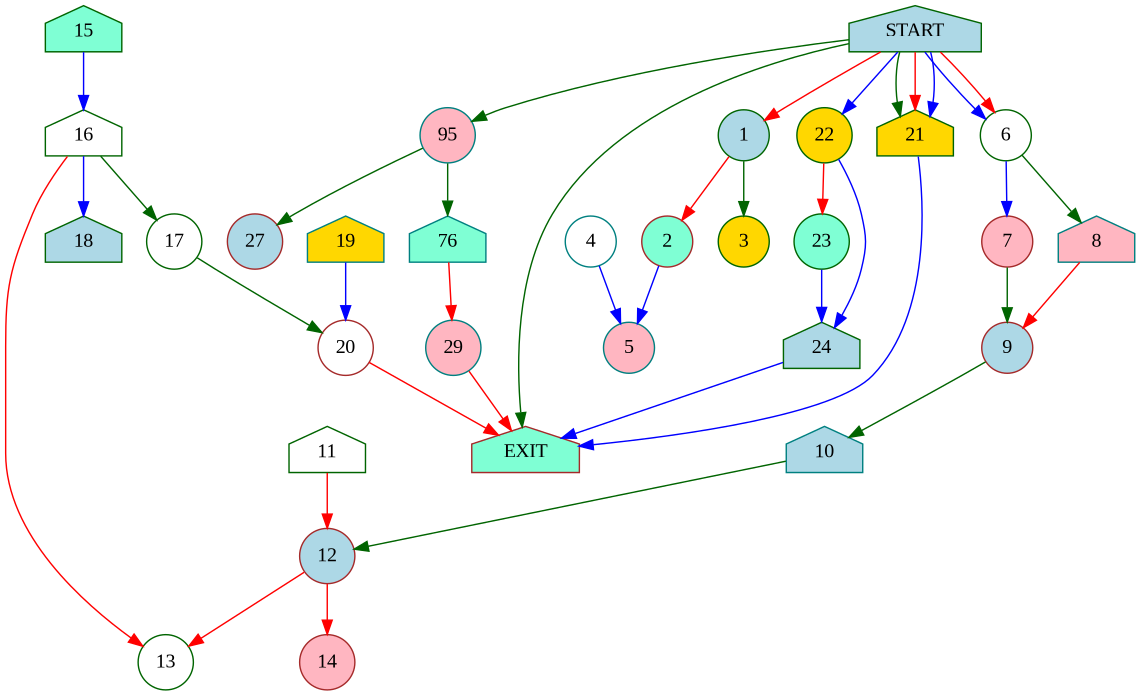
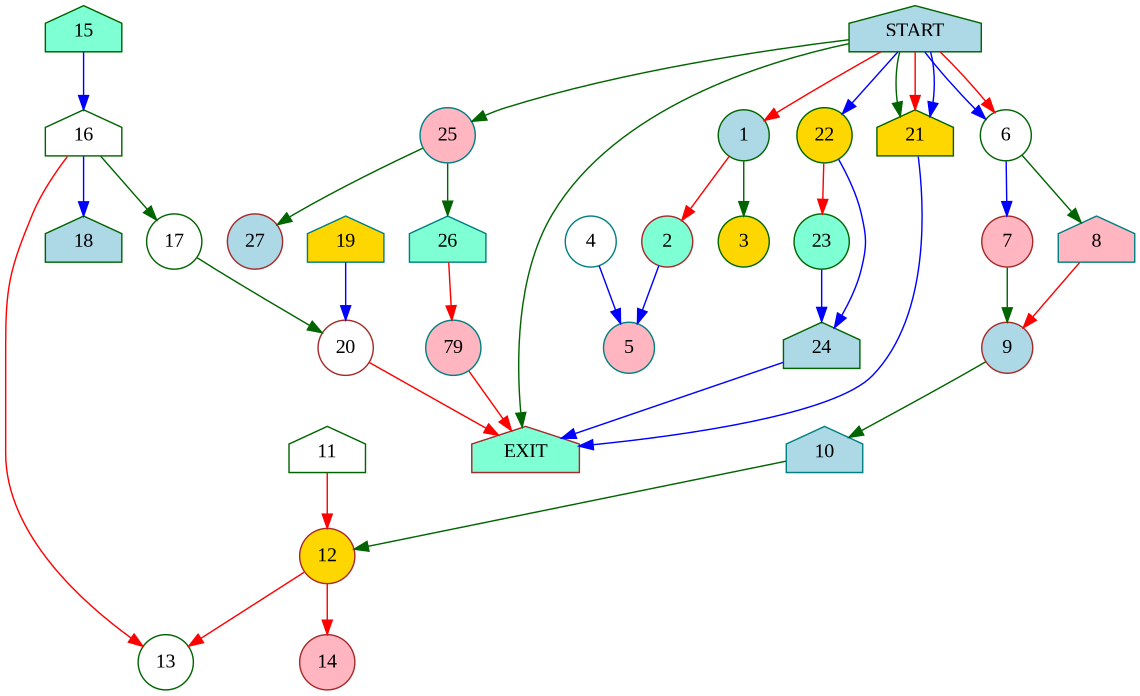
node "95": label "95" -> "25"
node "76": label "76" -> "26"
node "29": label "29" -> "79"
node "12": fillcolor lightblue -> gold
